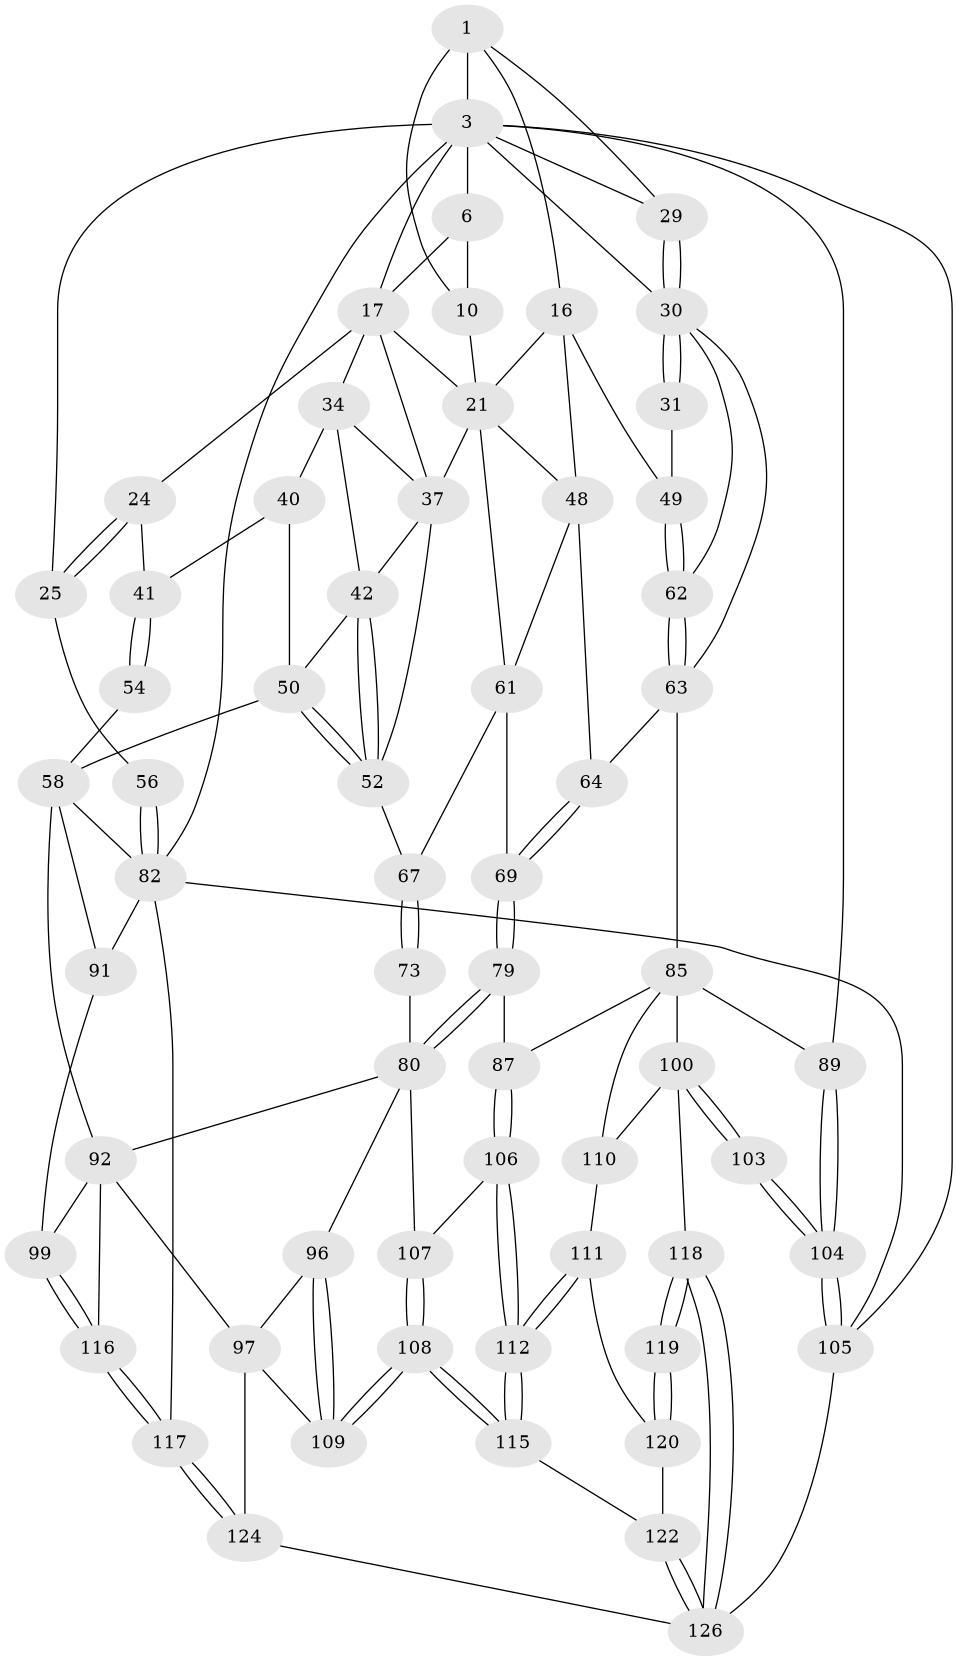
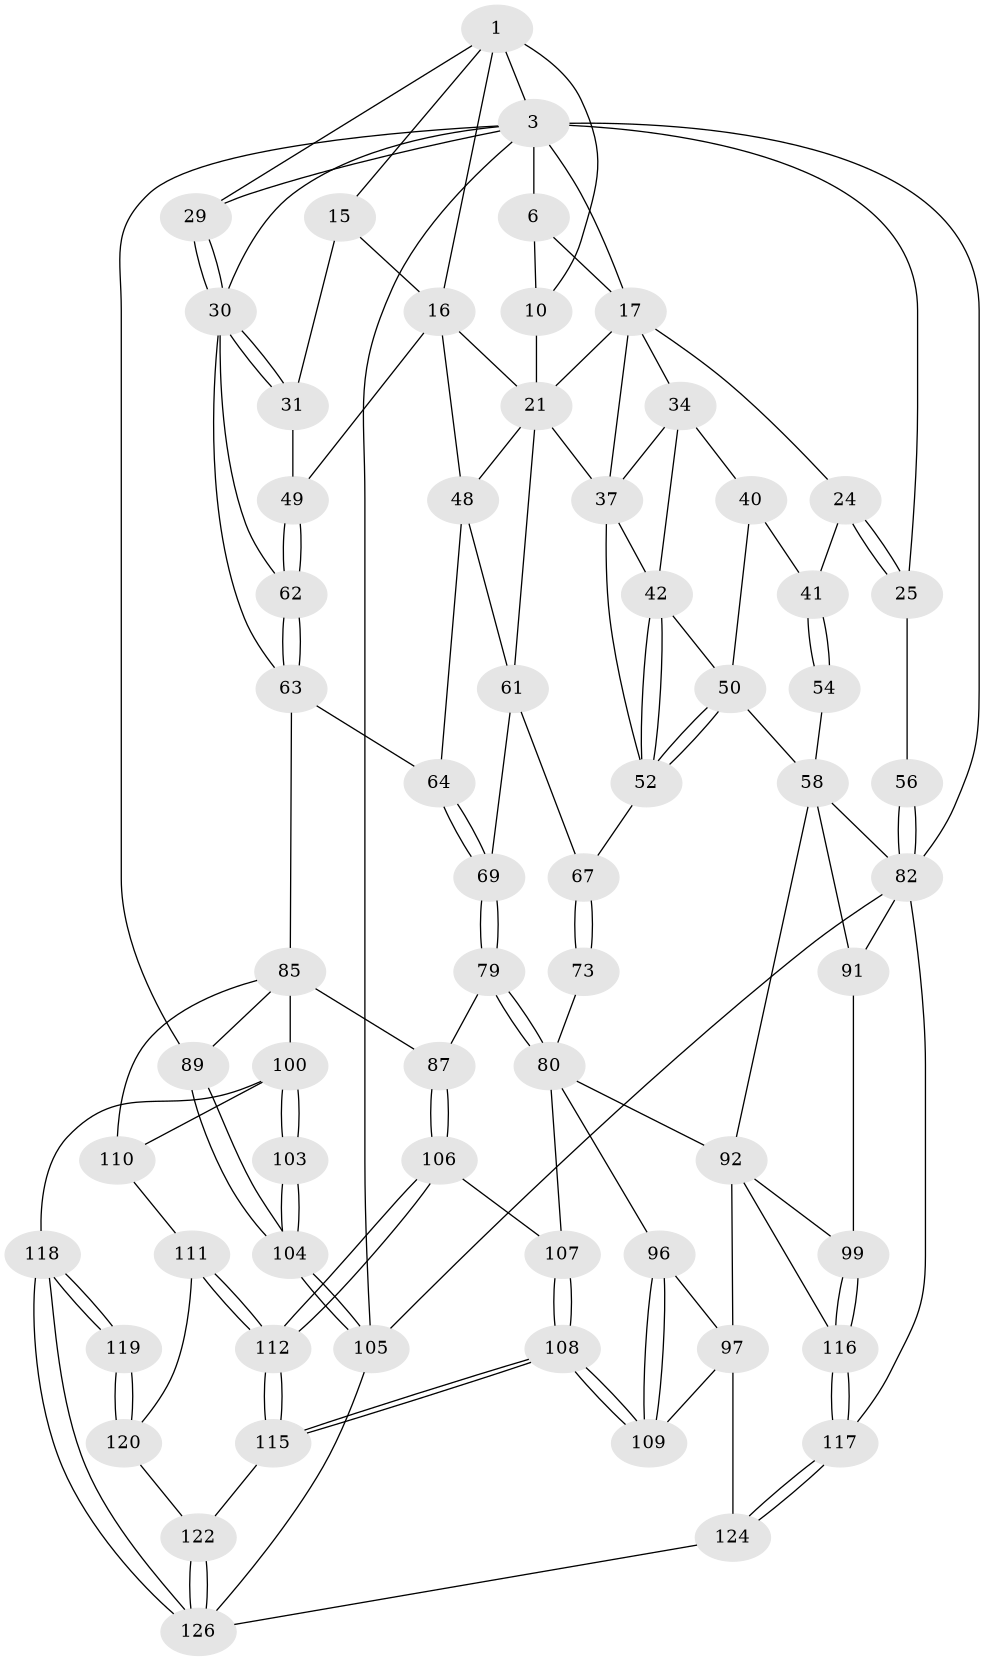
node "15": added
